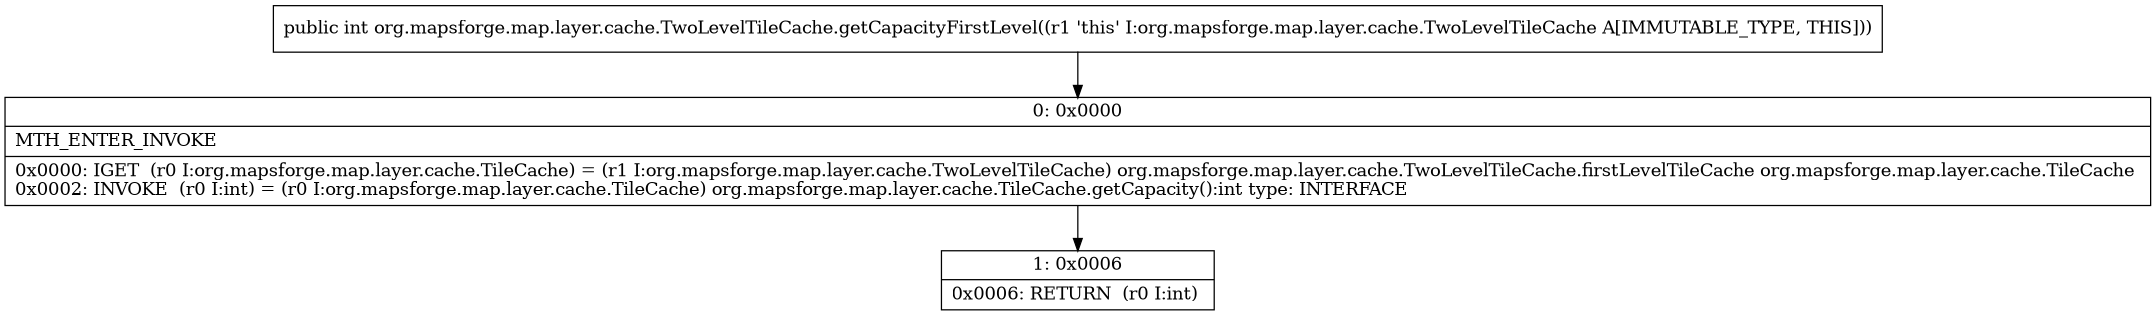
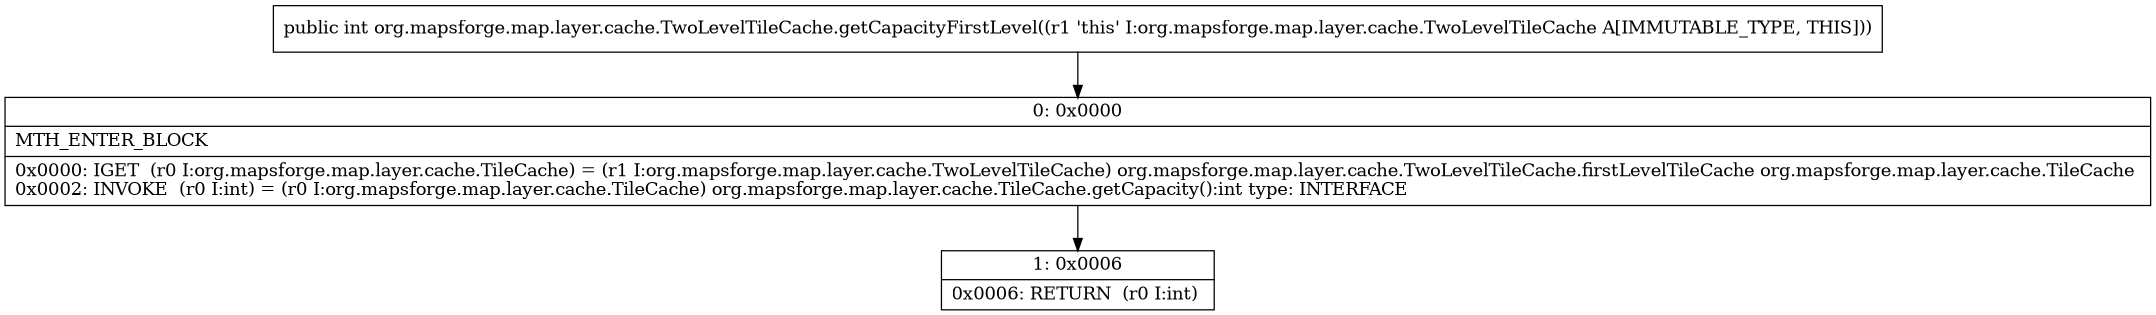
node "0: 0x0000": text "MTH_ENTER_INVOKE" -> "MTH_ENTER_BLOCK"
